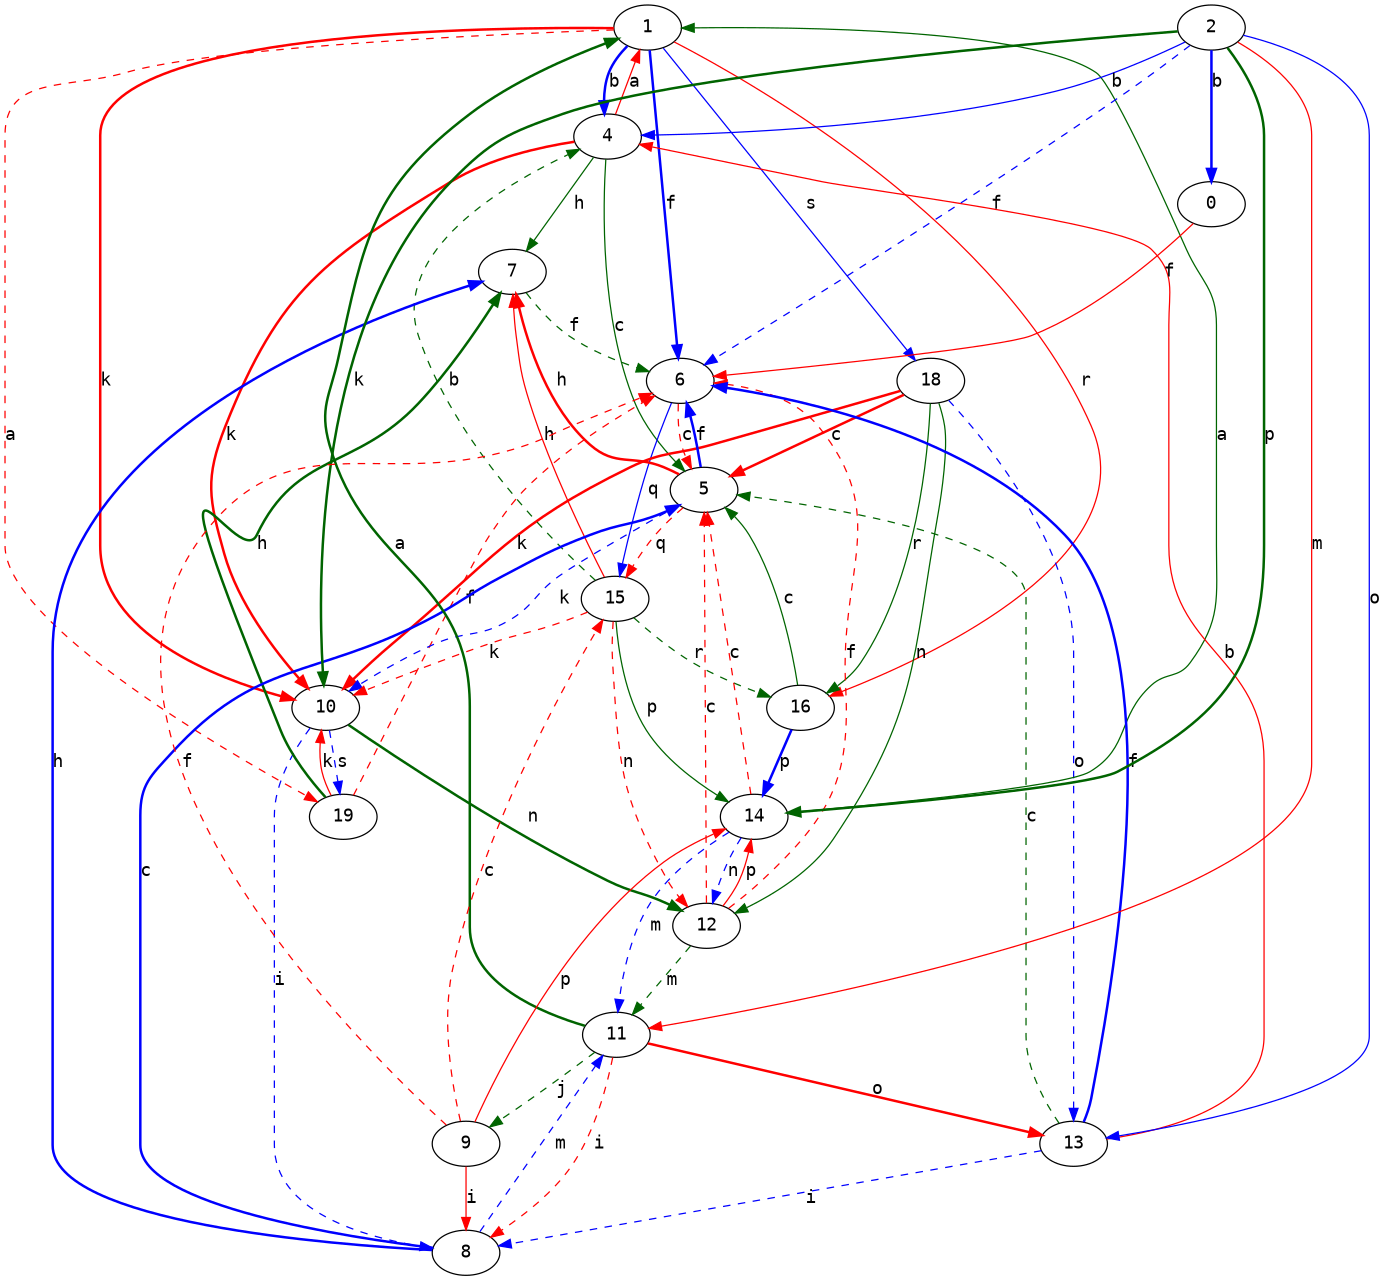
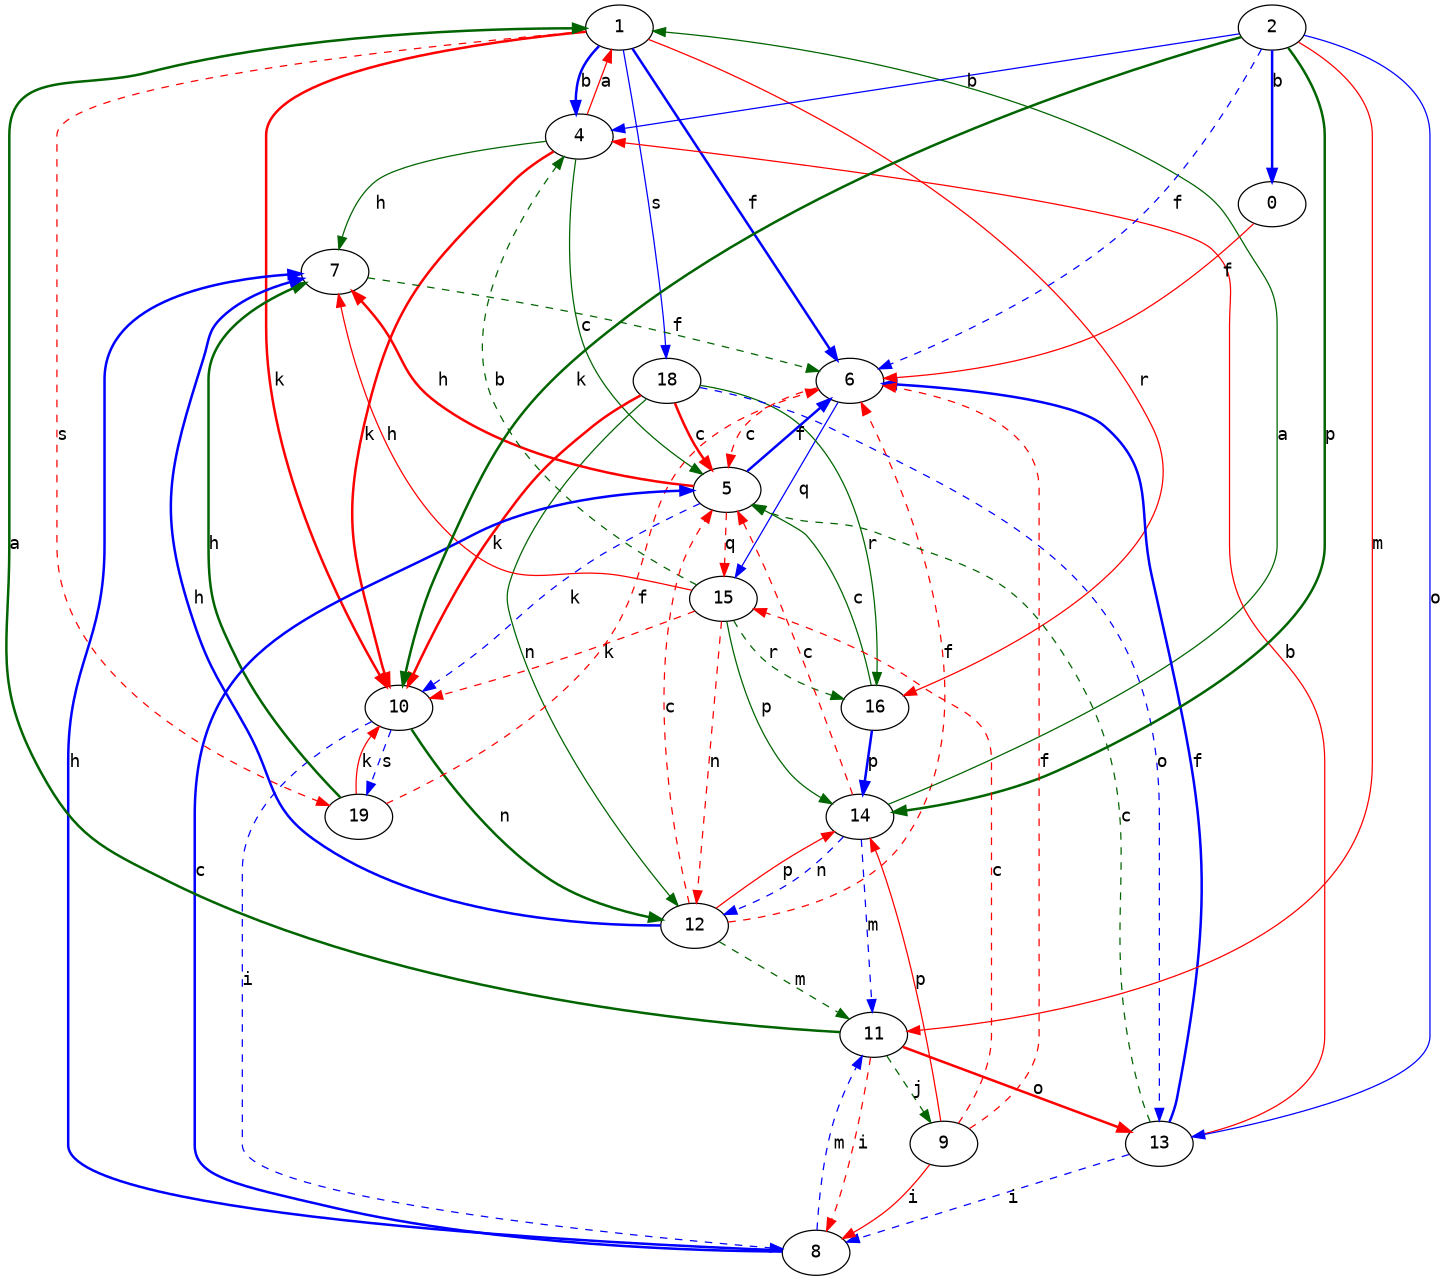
edge "1" -> "19": label "a" -> "s"
edge "12" -> "7": added, label "h"
